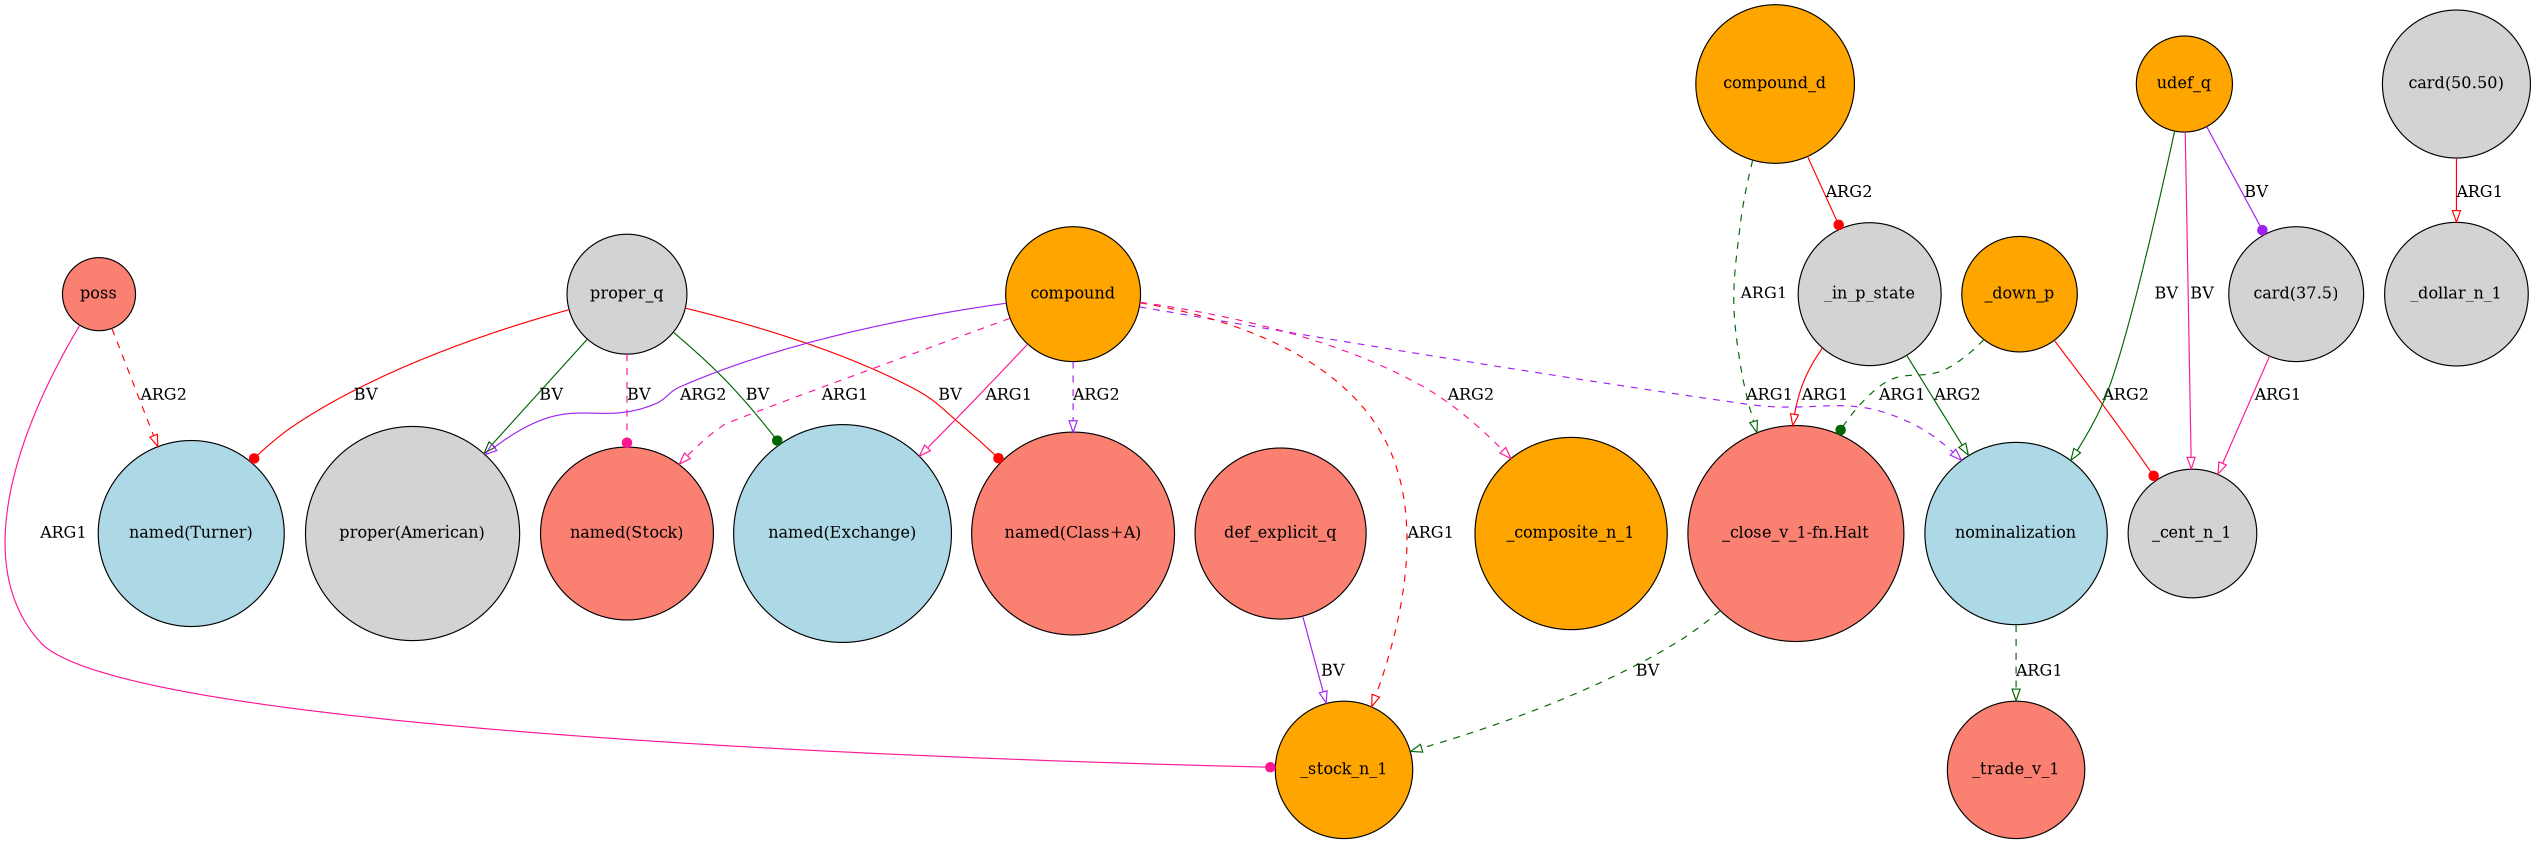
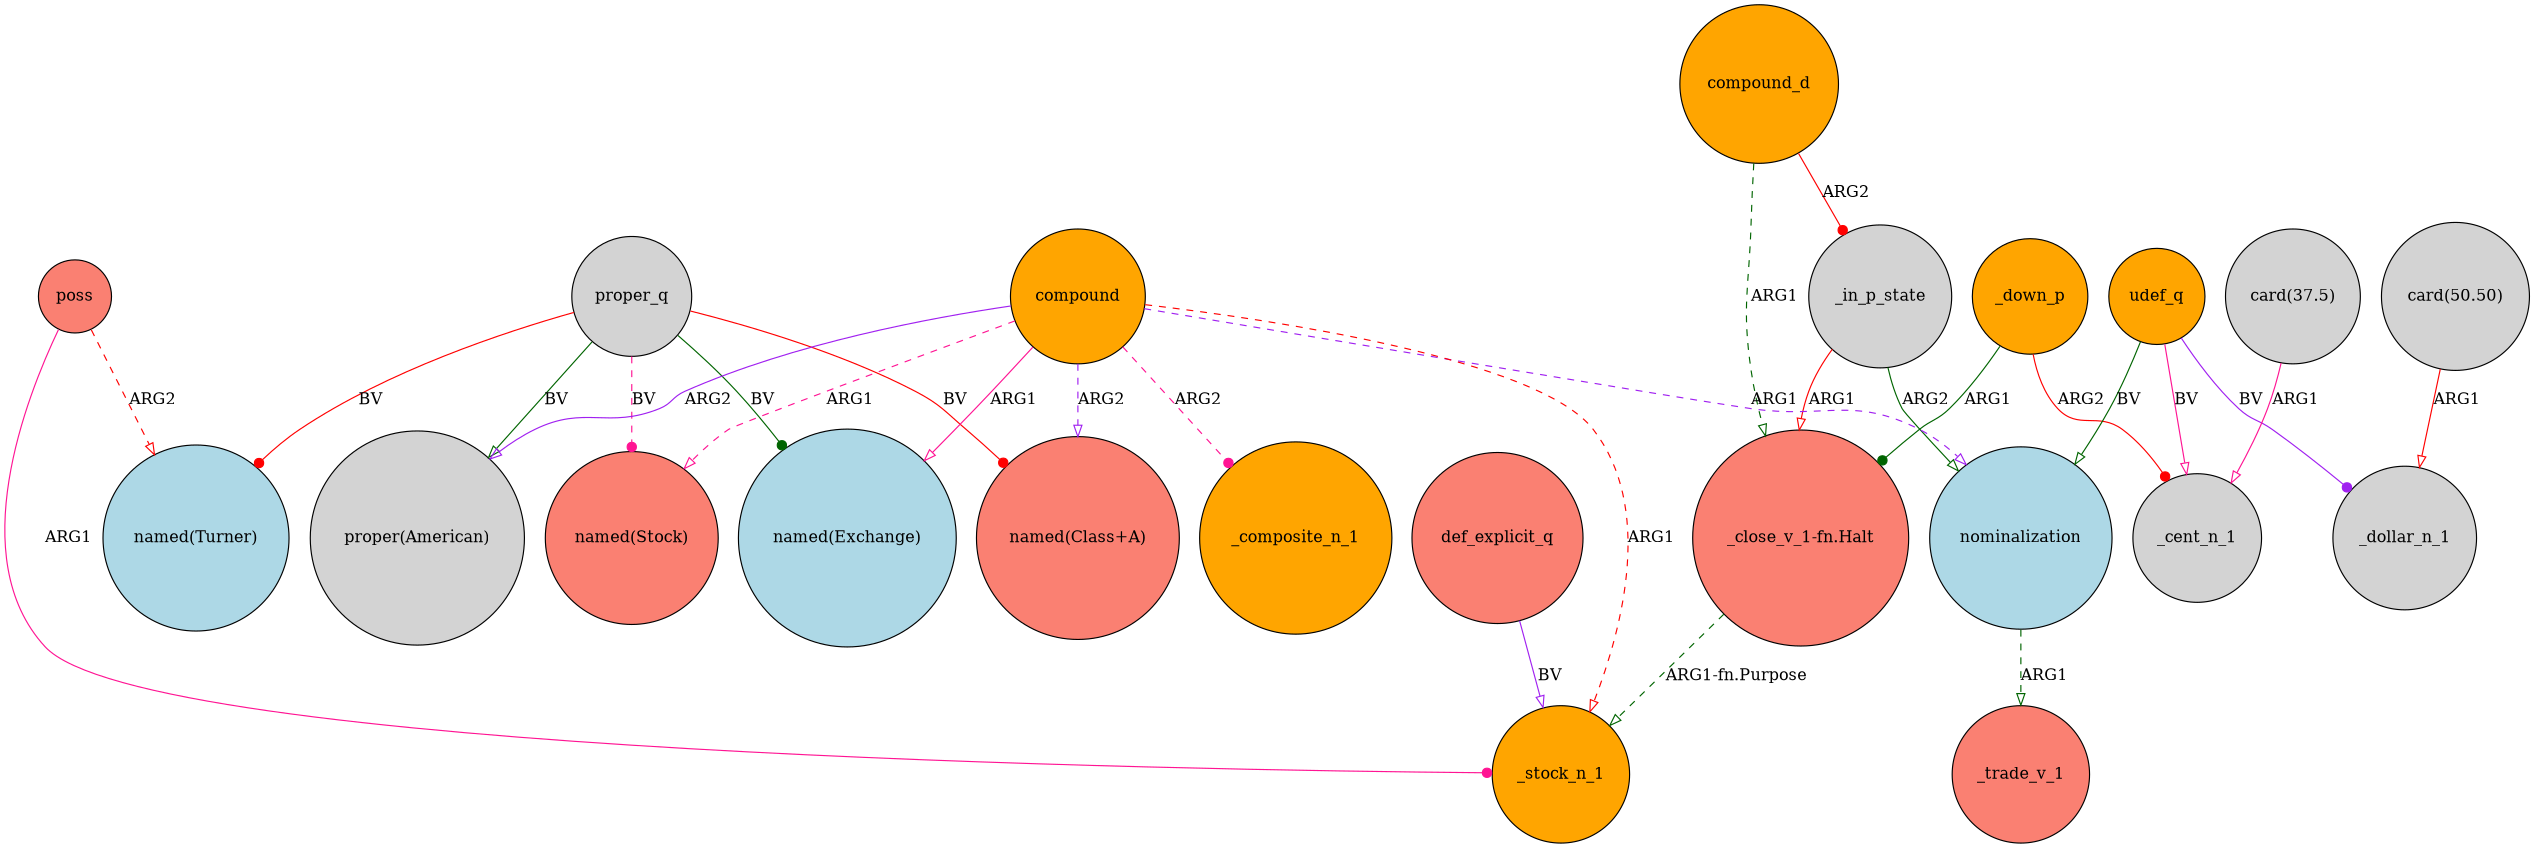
edge "udef_q" -> "card(37.5)": now "udef_q" -> "_dollar_n_1"
edge "compound" -> "_composite_n_1": arrowhead onormal -> dot
edge "_down_p" -> "_close_v_1-fn.Halt": style dashed -> solid
edge "_close_v_1-fn.Halt" -> "_stock_n_1": label "BV" -> "ARG1-fn.Purpose"
